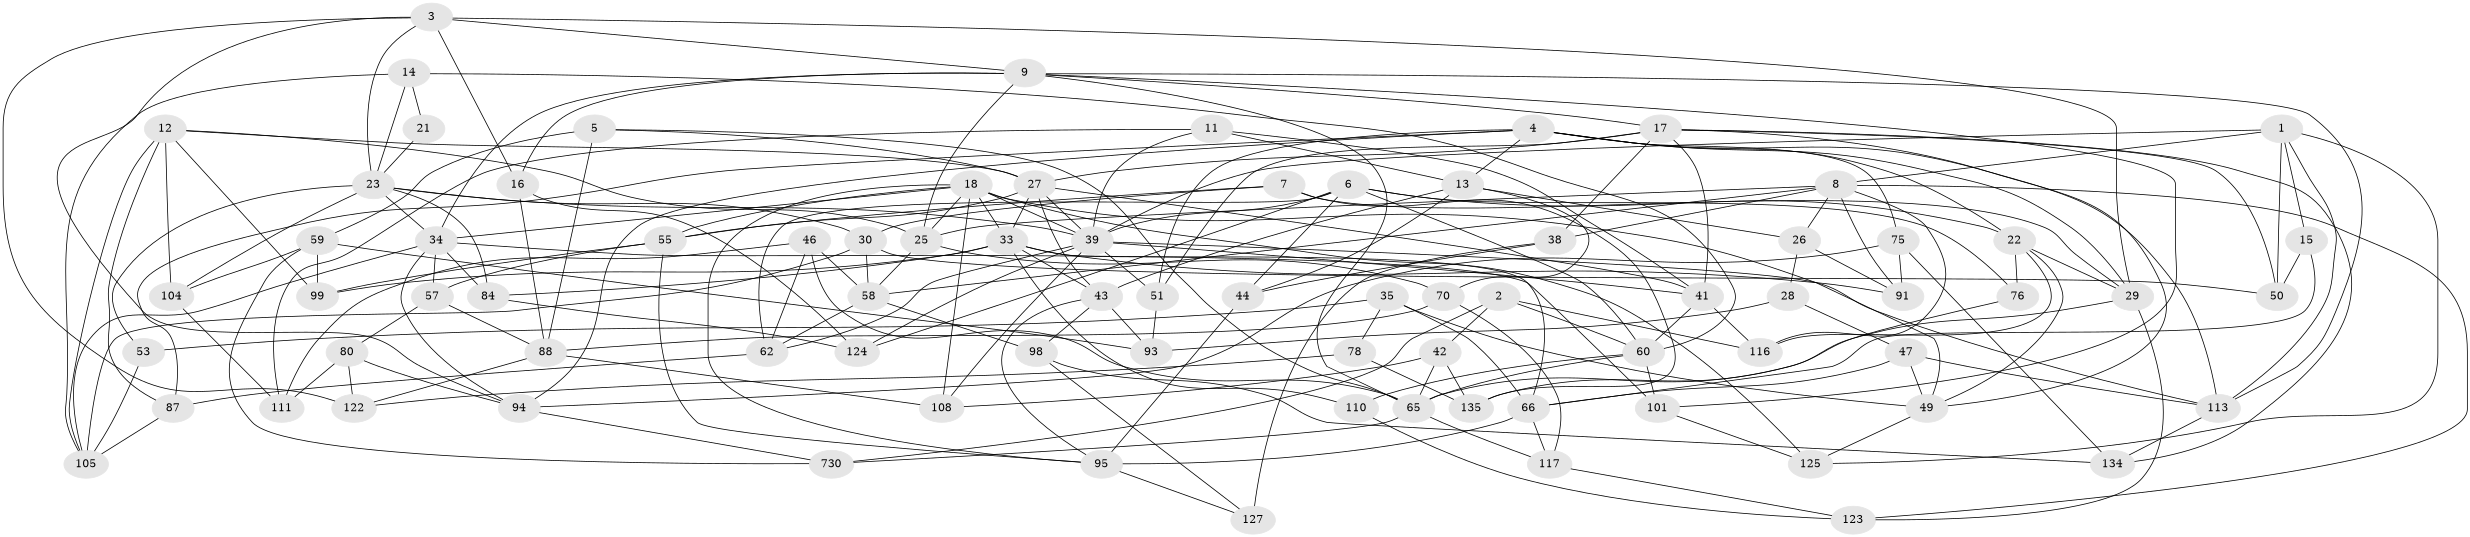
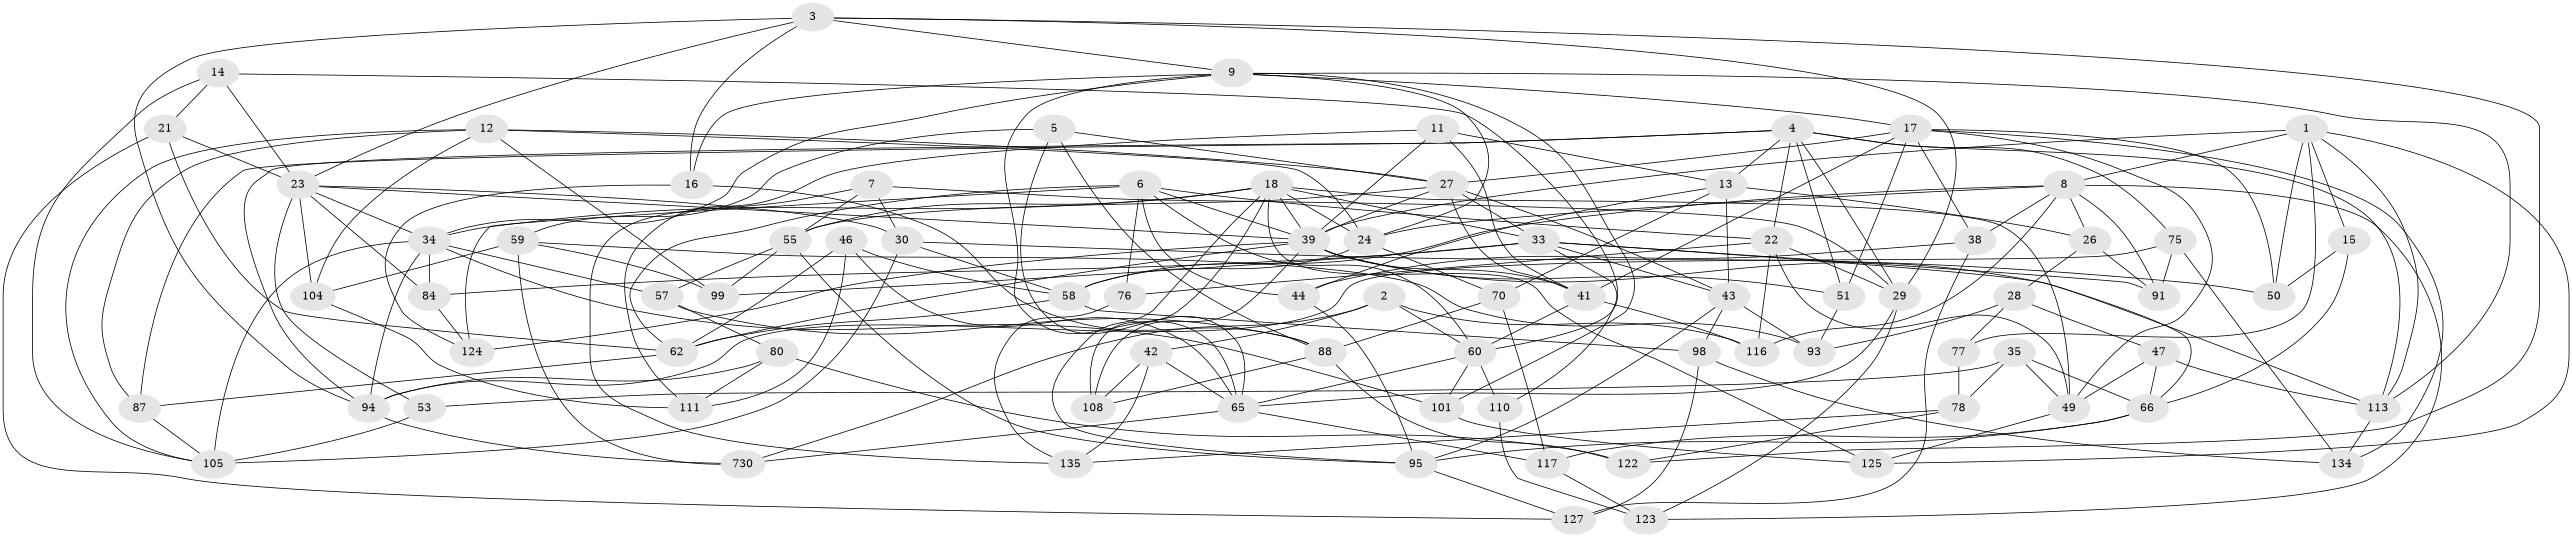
node "25": label "25" -> "24"
edge "21" -- "62": added
node "77": added
edge "21" -- "127": added
